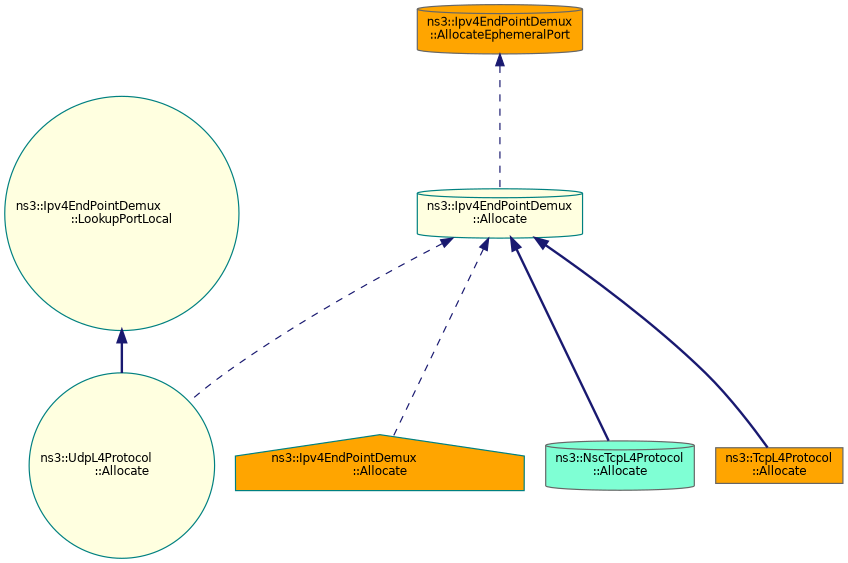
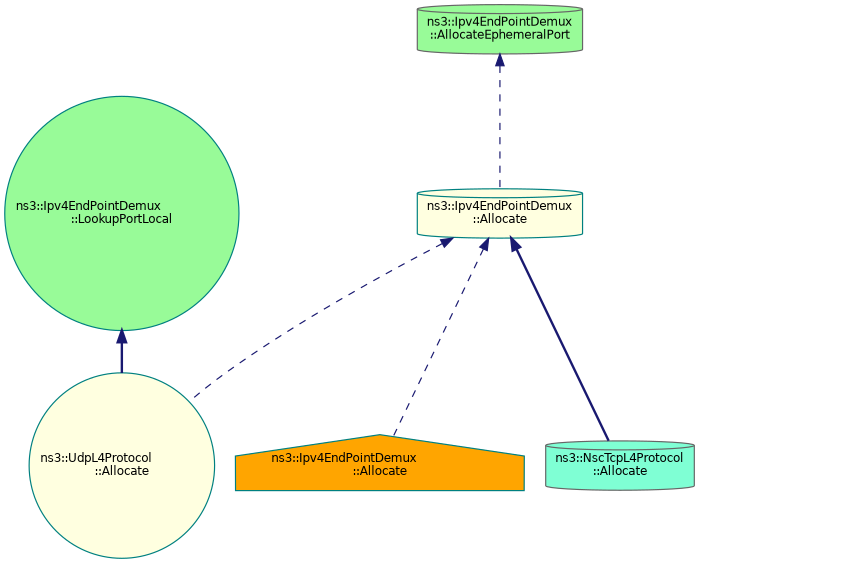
node "ns3::Ipv4EndPointDemux ::AllocateEphemeralPort": fillcolor orange -> palegreen
node "ns3::Ipv4EndPointDemux ::LookupPortLocal": fillcolor lightyellow -> palegreen
node "ns3::TcpL4Protocol ::Allocate": removed
